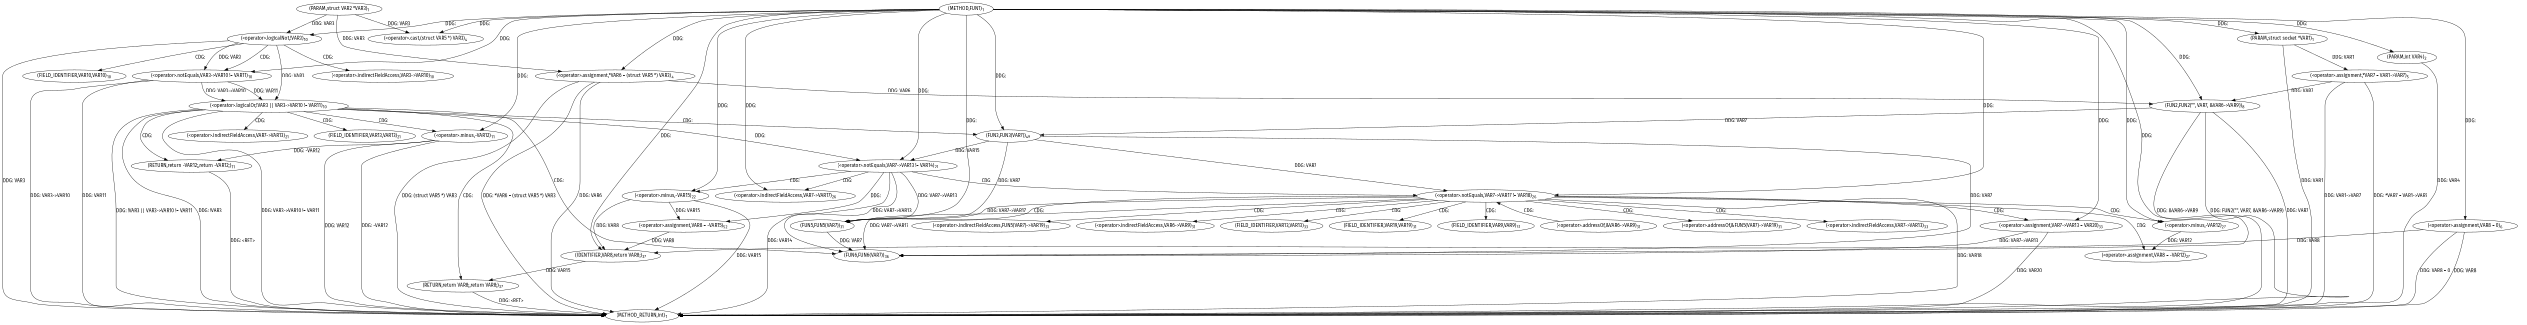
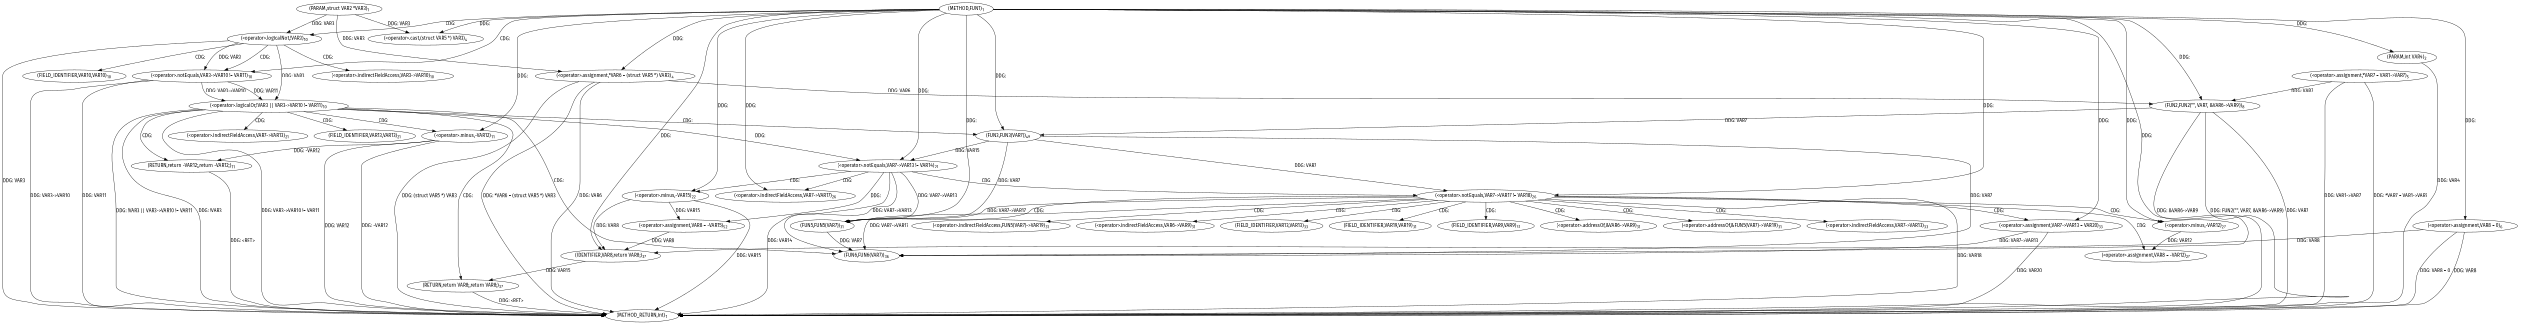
edge "(METHOD,FUN1)" -> "(<operator>.logicalNot,!VAR3)": label "DDG: " -> "CDG: "
edge "(METHOD,FUN1)" -> "(<operator>.notEquals,VAR3->VAR10 != VAR11)": label "DDG: " -> "CDG: "
node "(PARAM,struct socket *VAR1)": removed
edge "(<operator>.addressOf,&VAR6->VAR9)" -> "(<operator>.notEquals,VAR7->VAR17 != VAR18)": reversed
